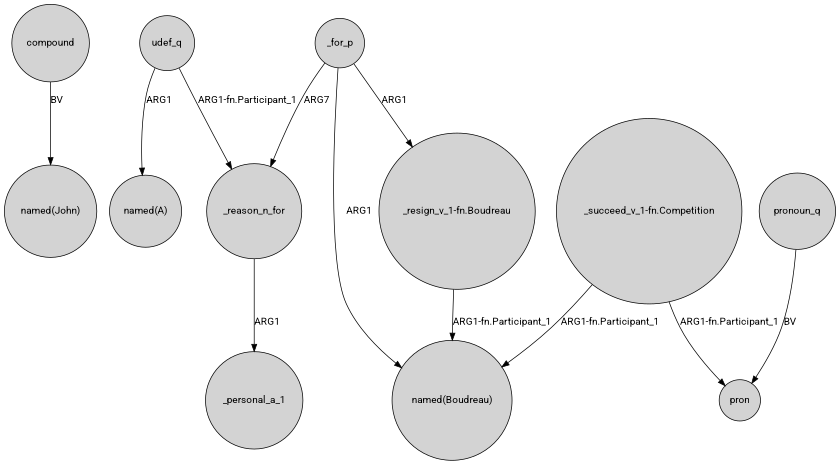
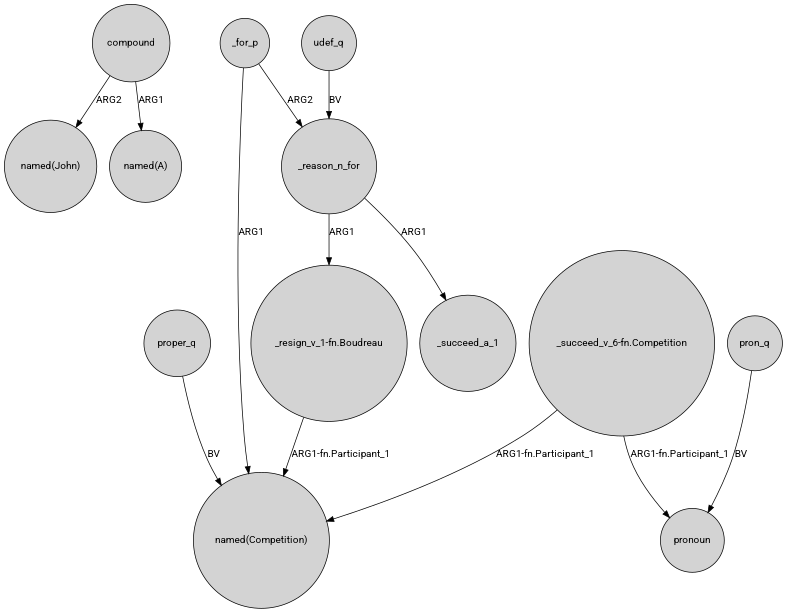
edge "compound" -> "named(John)": label "BV" -> "ARG2"
edge "udef_q" -> "_reason_n_for": label "ARG1-fn.Participant_1" -> "BV"
edge "_for_p" -> "_reason_n_for": label "ARG7" -> "ARG2"
edge "_for_p" -> "_resign_v_1-fn.Boudreau": now "_reason_n_for" -> "_resign_v_1-fn.Boudreau"
edge "udef_q" -> "named(A)": now "compound" -> "named(A)"
node "_succeed_v_1-fn.Competition": label "_succeed_v_1-fn.Competition" -> "_succeed_v_6-fn.Competition"
node "pronoun_q": label "pronoun_q" -> "pron_q"
node "proper_q": added
node "_personal_a_1": label "_personal_a_1" -> "_succeed_a_1"
node "named(Boudreau)": label "named(Boudreau)" -> "named(Competition)"
node "pron": label "pron" -> "pronoun"
